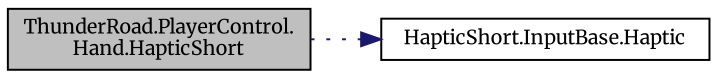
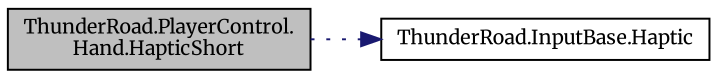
node "HapticShort.InputBase.Haptic": label "HapticShort.InputBase.Haptic" -> "ThunderRoad.InputBase.Haptic"
